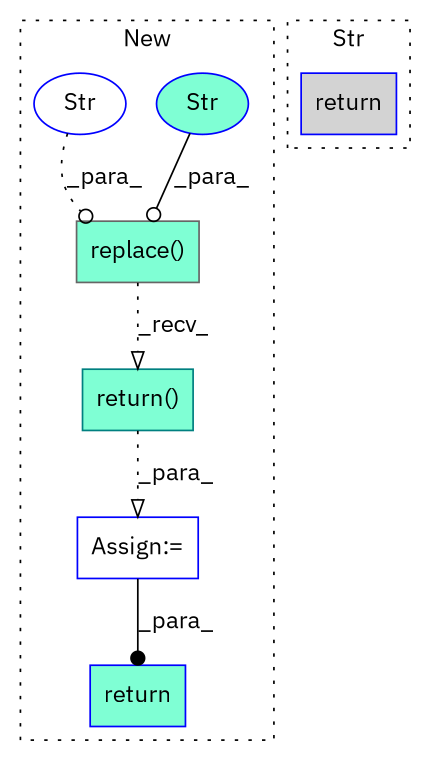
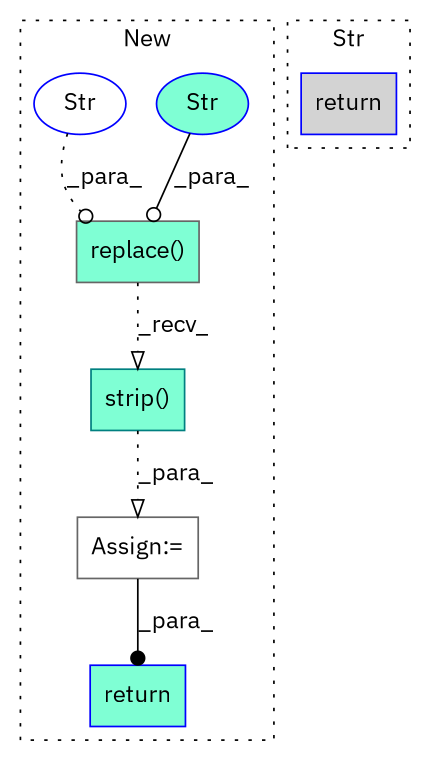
node "return()": label "return()" -> "strip()"
node "Assign:=": color blue -> gray40
